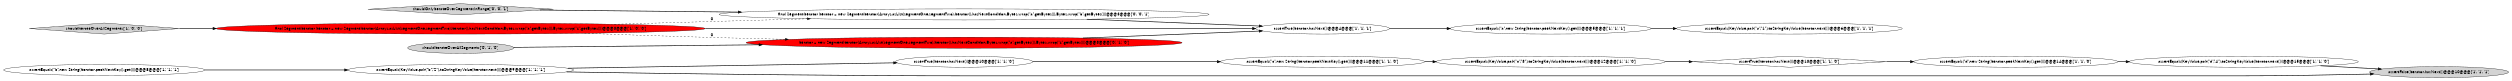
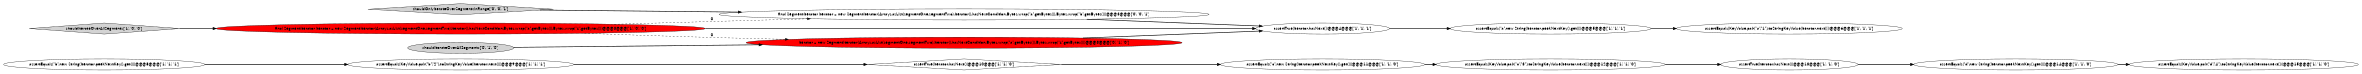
node "assertTrue(iterator.hasNext())@@@10@@@['1', '1', '0']": shape ellipse -> diamond
node "assertTrue(iterator.hasNext())@@@13@@@['1', '1', '0']": shape diamond -> ellipse
node "assertFalse(iterator.hasNext())@@@10@@@['1', '1', '1']": removed
